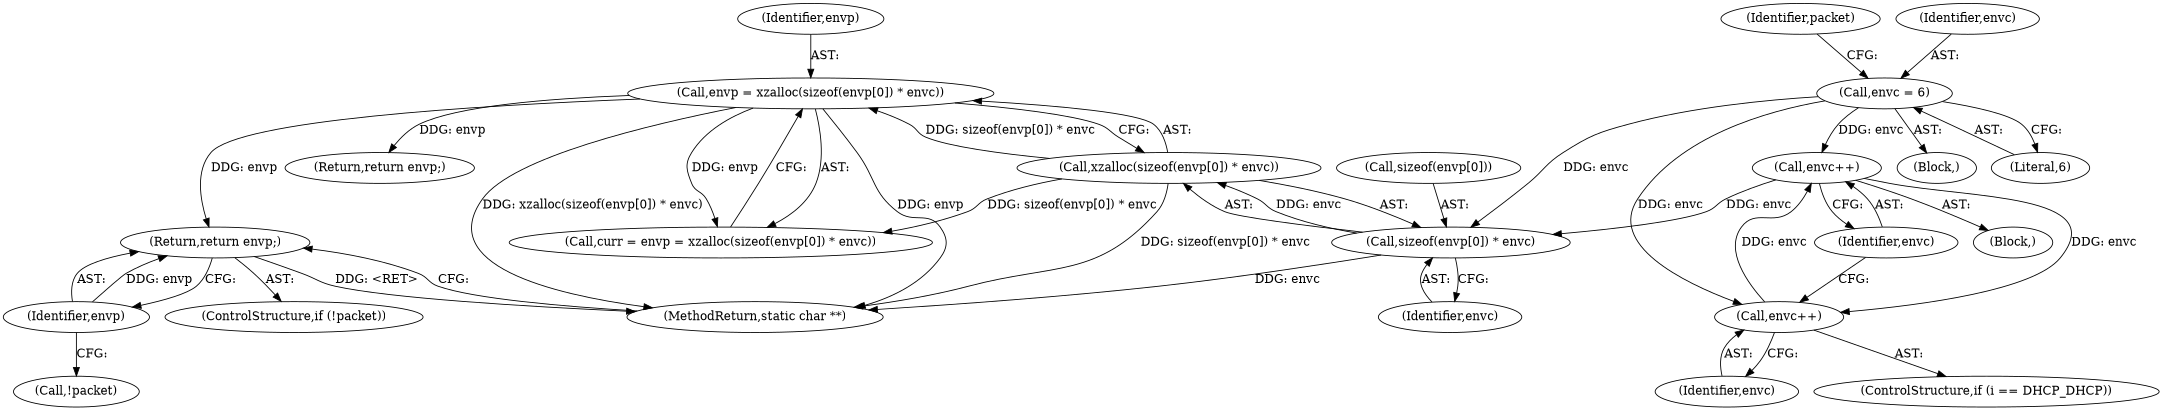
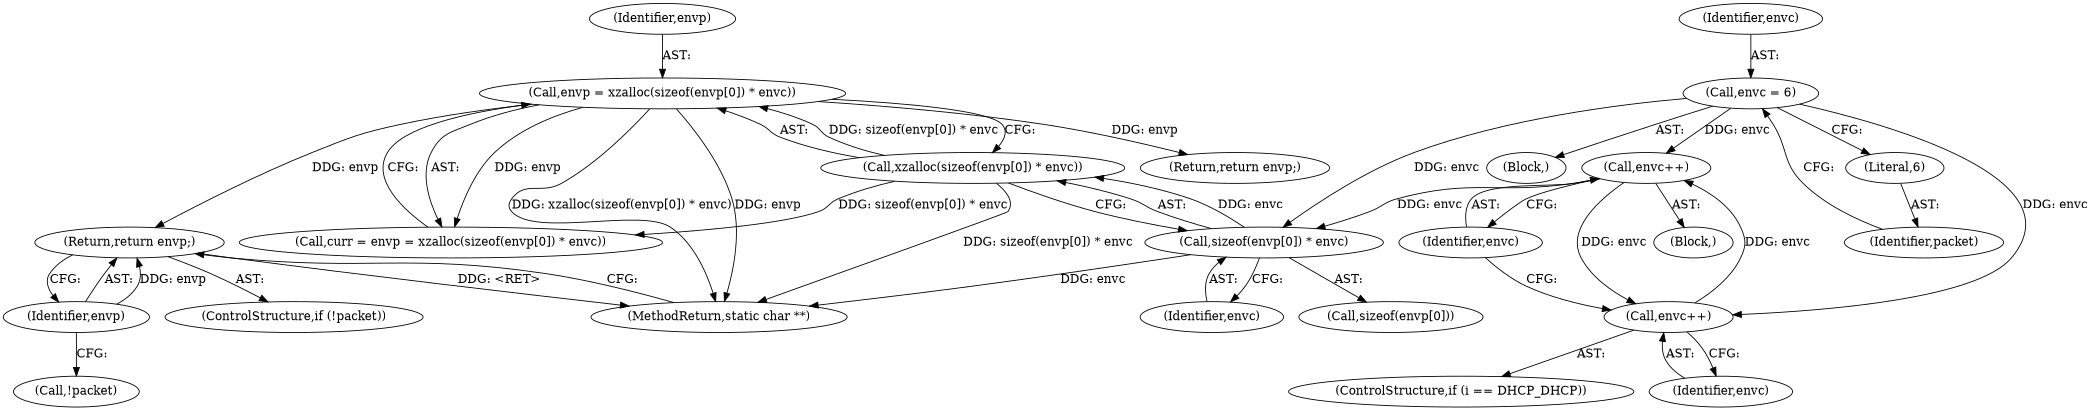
edge "(Literal,6)" -> "(Call,envc = 6)": now "(Literal,6)" -> "(Identifier,packet)"
edge "(Call,sizeof(envp[0]))" -> "(Call,sizeof(envp[0]) * envc)": reversed
edge "(Call,xzalloc(sizeof(envp[0]) * envc))" -> "(Call,sizeof(envp[0]) * envc)": label "AST: " -> "CFG: "
